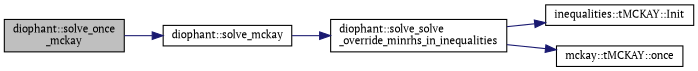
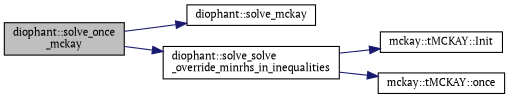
node "inequalities::tMCKAY::Init": label "inequalities::tMCKAY::Init" -> "mckay::tMCKAY::Init"
edge "diophant::solve_mckay" -> "diophant::solve_solve _override_minrhs_in_inequalities": now "diophant::solve_once _mckay" -> "diophant::solve_solve _override_minrhs_in_inequalities"
